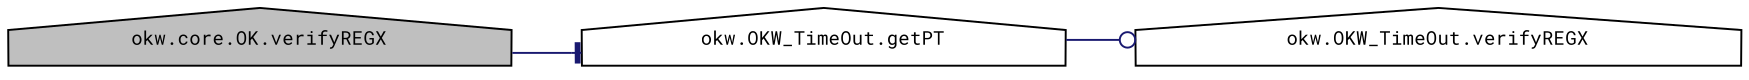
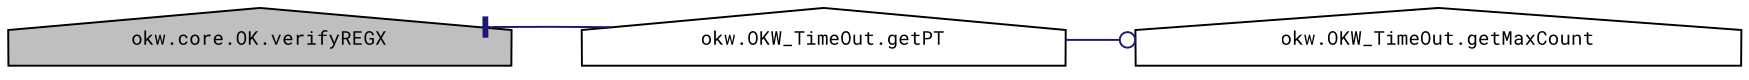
node "okw.OKW_TimeOut.verifyREGX": label "okw.OKW_TimeOut.verifyREGX" -> "okw.OKW_TimeOut.getMaxCount"
edge "okw.core.OK.verifyREGX" -> "okw.OKW_TimeOut.getPT": reversed
